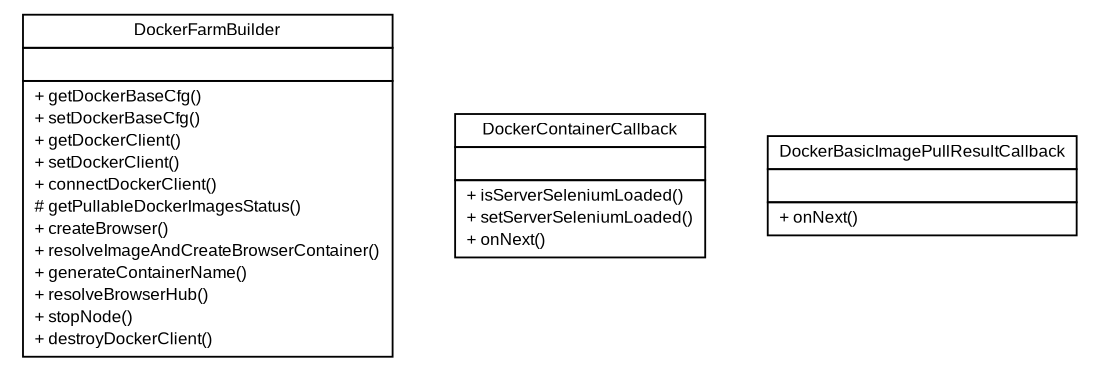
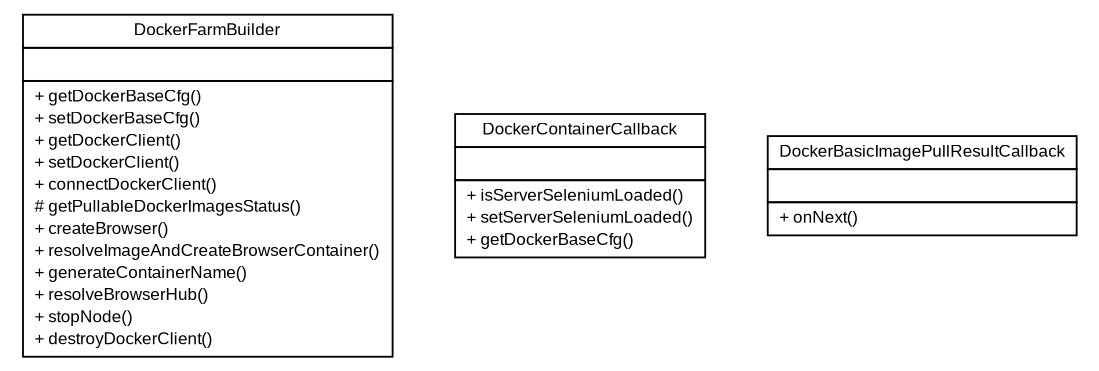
node "DockerContainerCallback": text "+ onNext()" -> "+ getDockerBaseCfg()"
